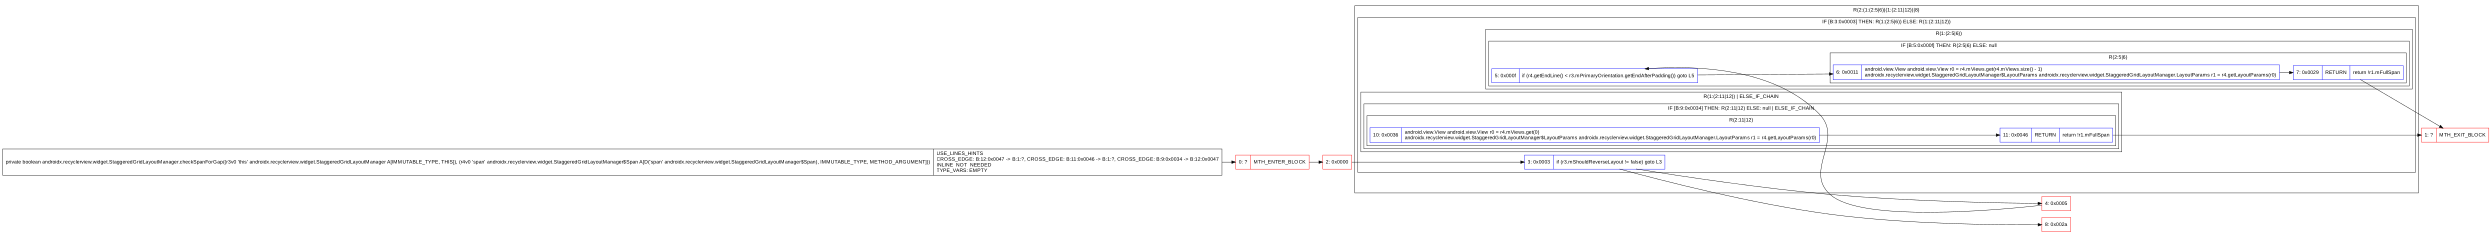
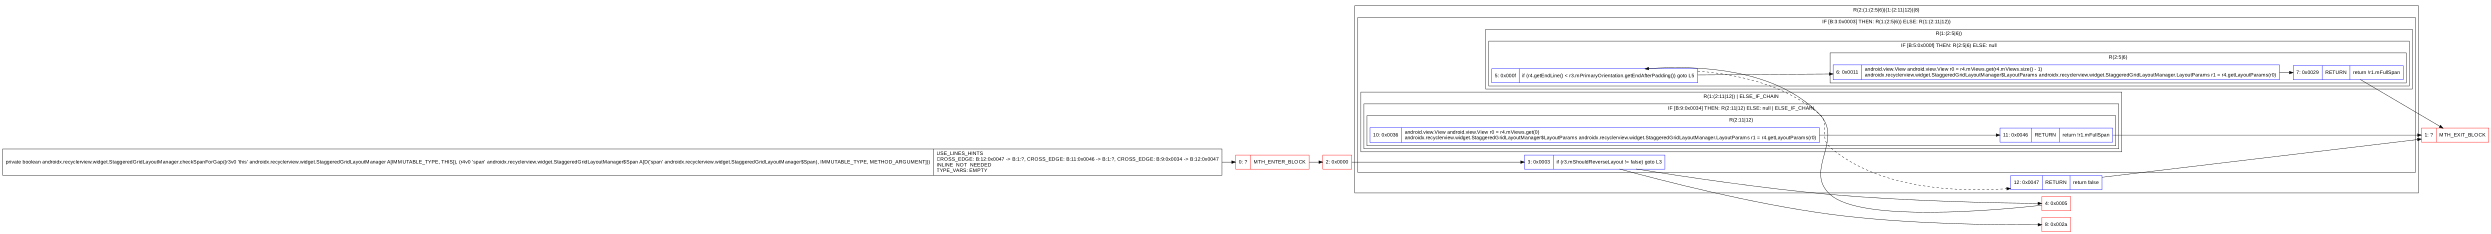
node "12: 0x0047": added
